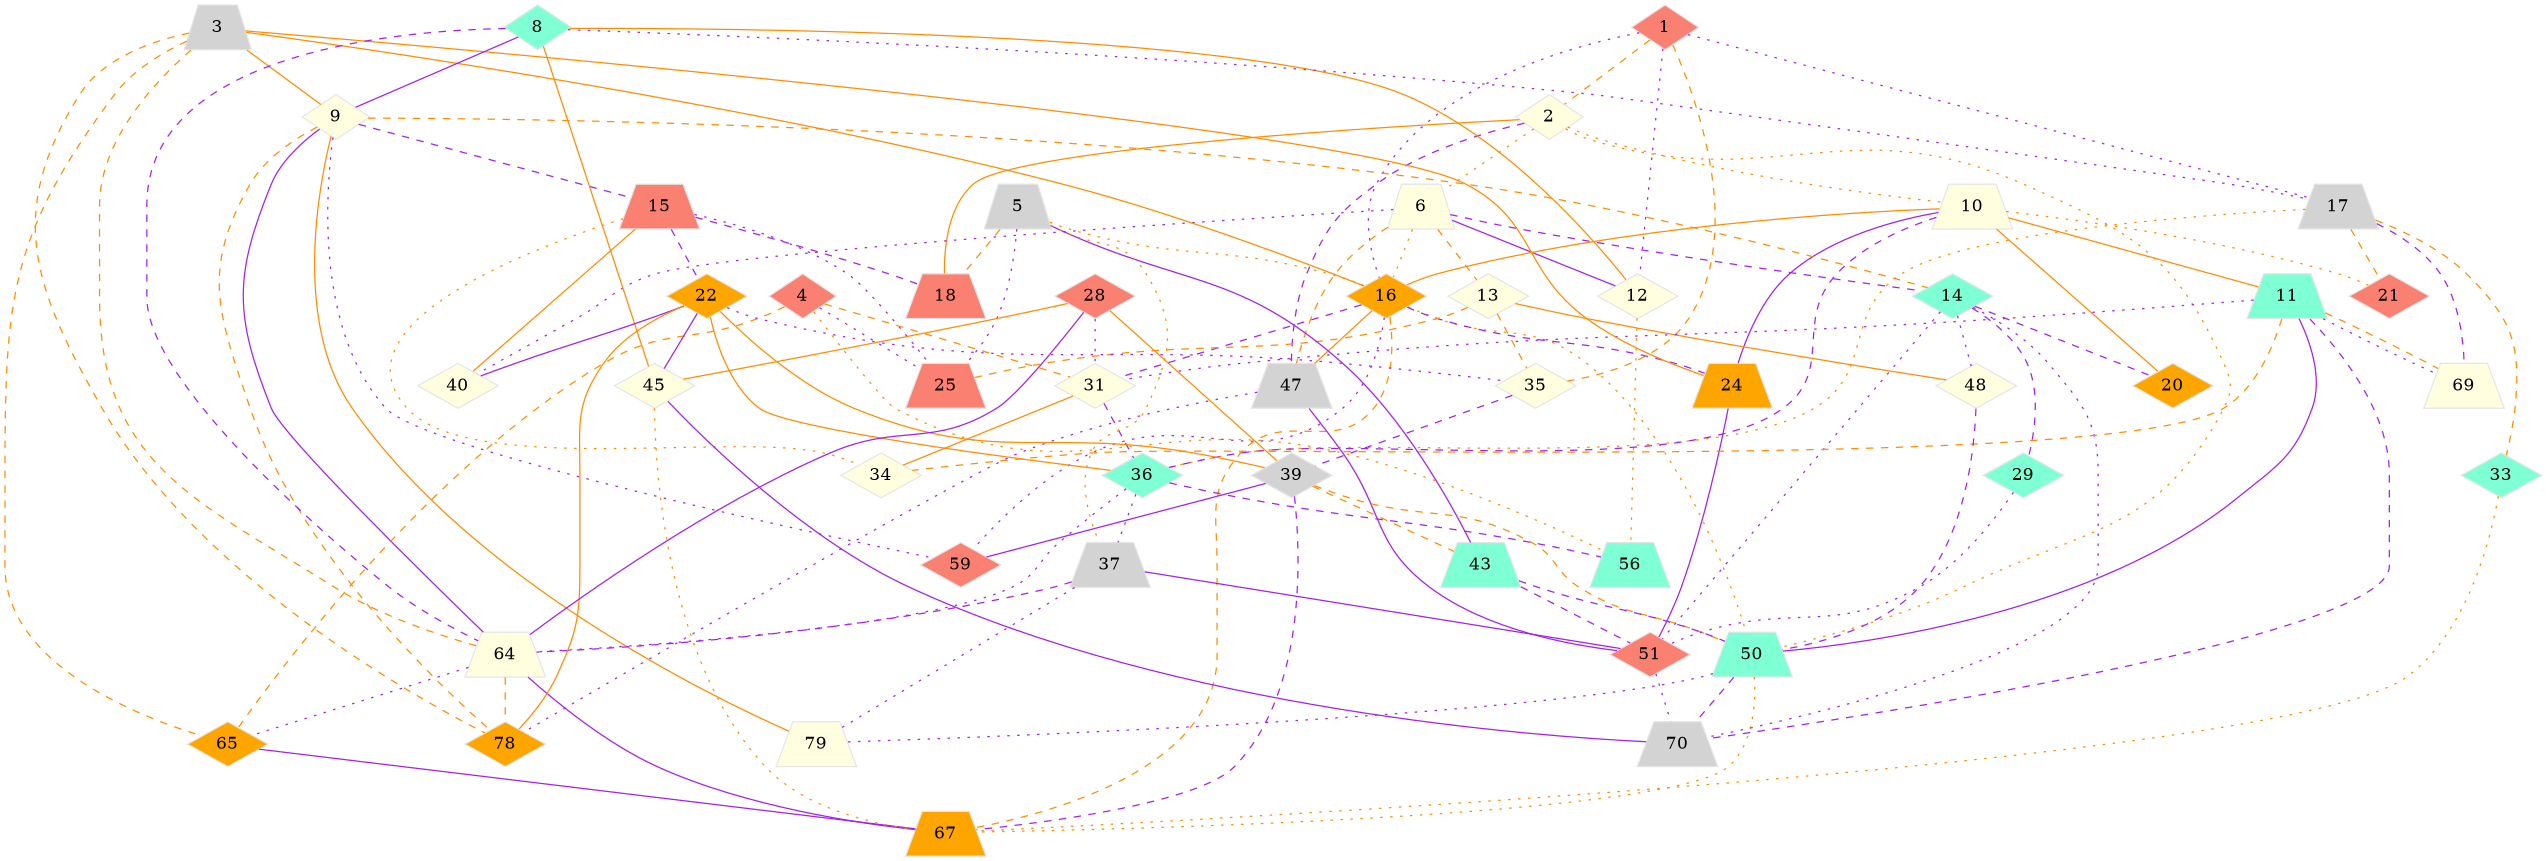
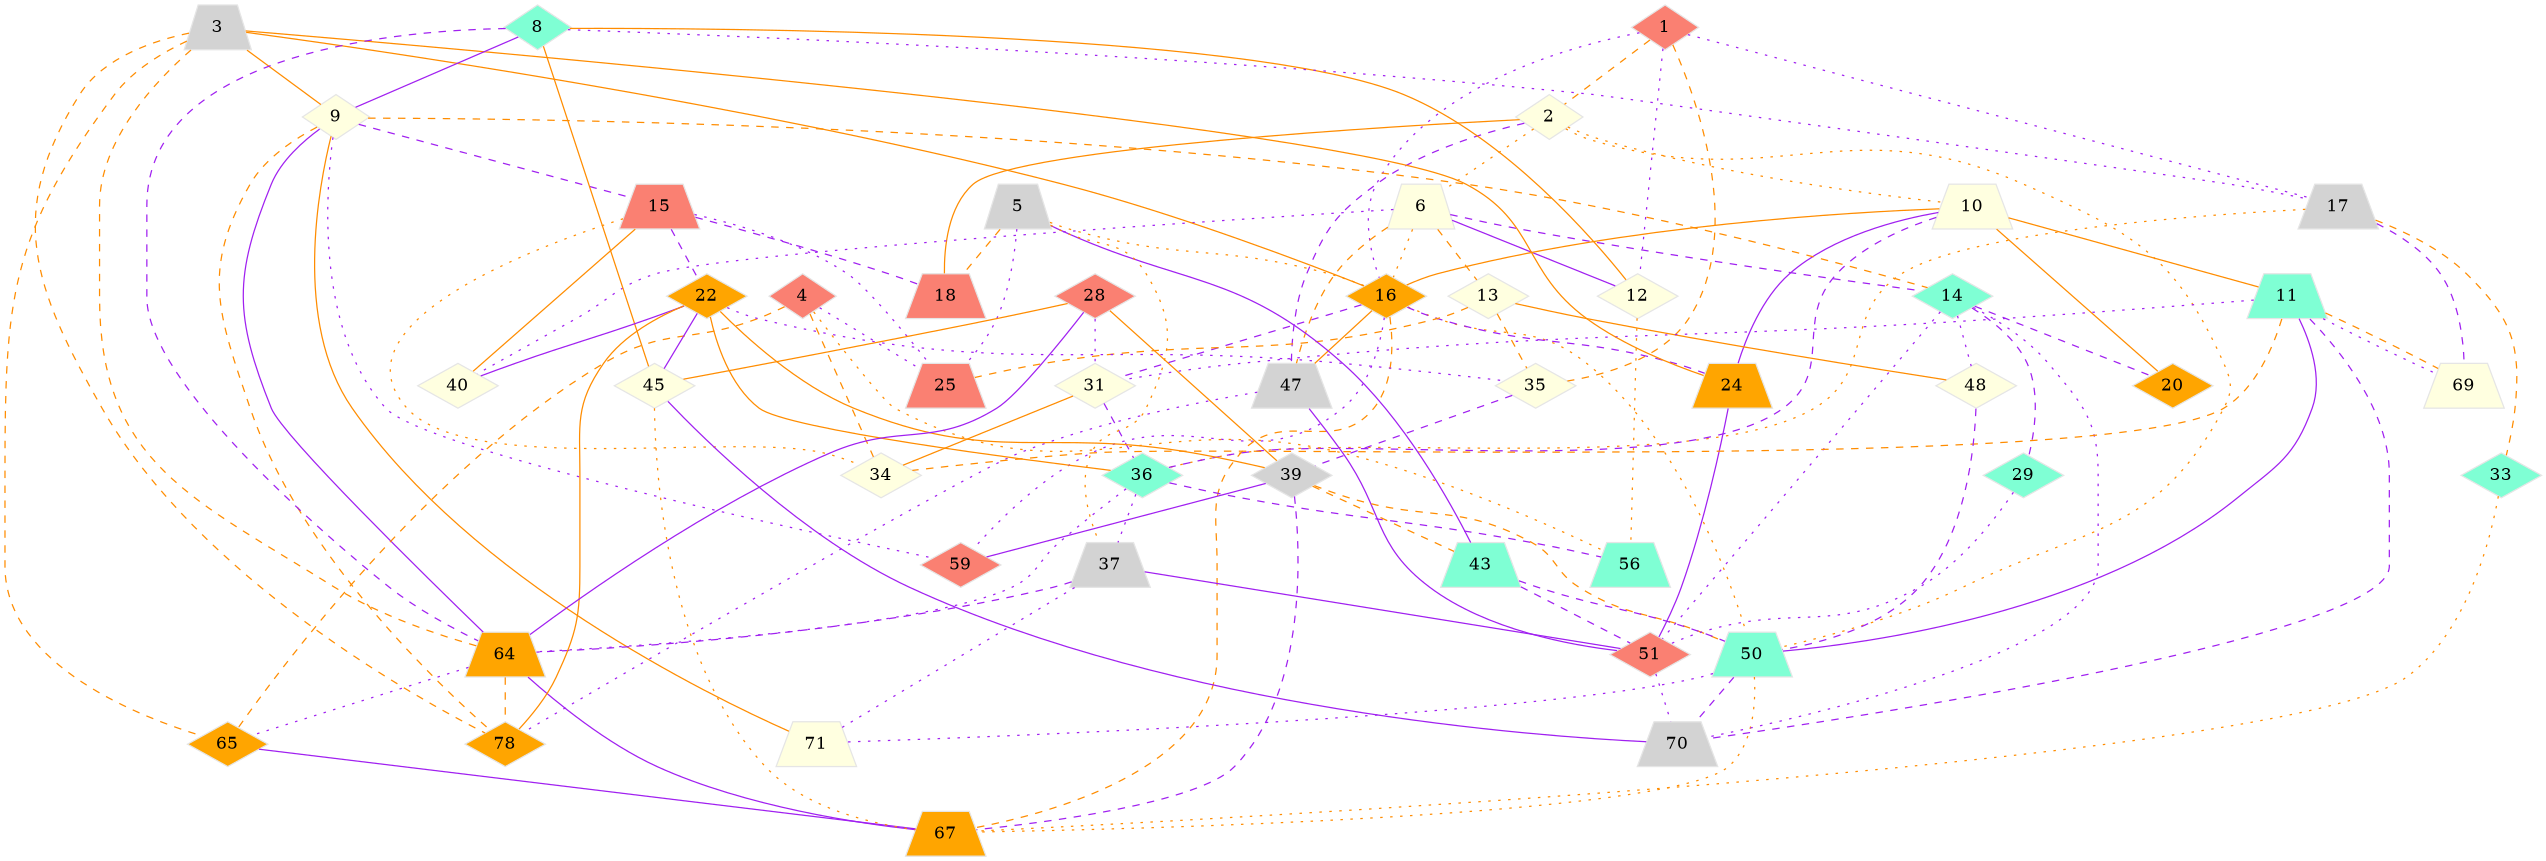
node "21": removed
edge "4" -- "31": now "4" -- "34"
node "64": fillcolor lightyellow -> orange
node "79": label "79" -> "71"
